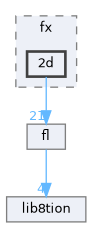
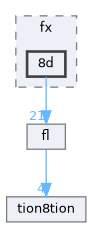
node "2d": label "2d" -> "8d"
node "lib8tion": label "lib8tion" -> "tion8tion"
